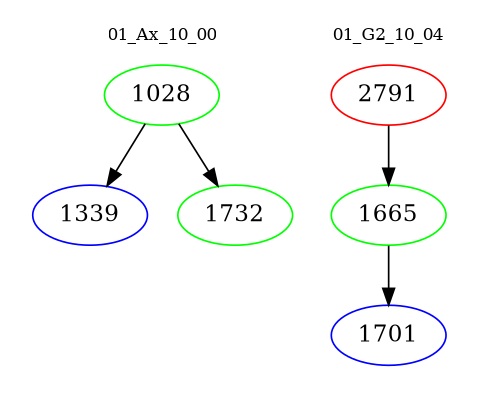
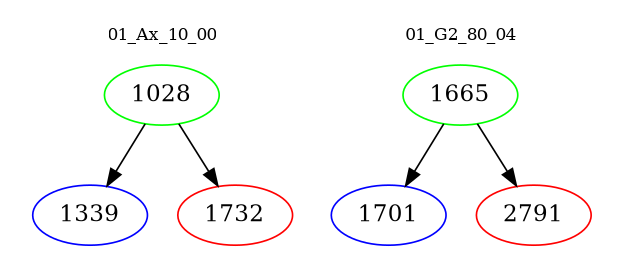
cluster "01_G2_10_04": label "01_G2_10_04" -> "01_G2_80_04"
edge "2791" -> "1665": reversed
node "1732": color green -> red
